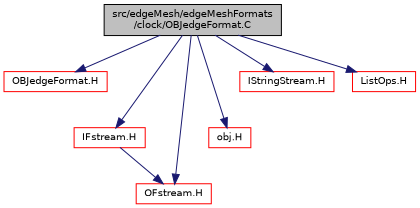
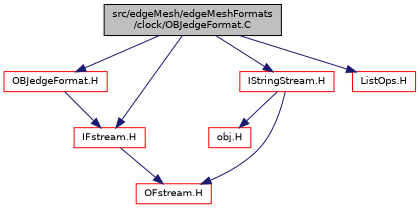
edge "src/edgeMesh/edgeMeshFormats /clock/OBJedgeFormat.C" -> "obj.H": now "IStringStream.H" -> "obj.H"
edge "src/edgeMesh/edgeMeshFormats /clock/OBJedgeFormat.C" -> "OFstream.H": now "IStringStream.H" -> "OFstream.H"
edge "OBJedgeFormat.H" -> "IFstream.H": added
